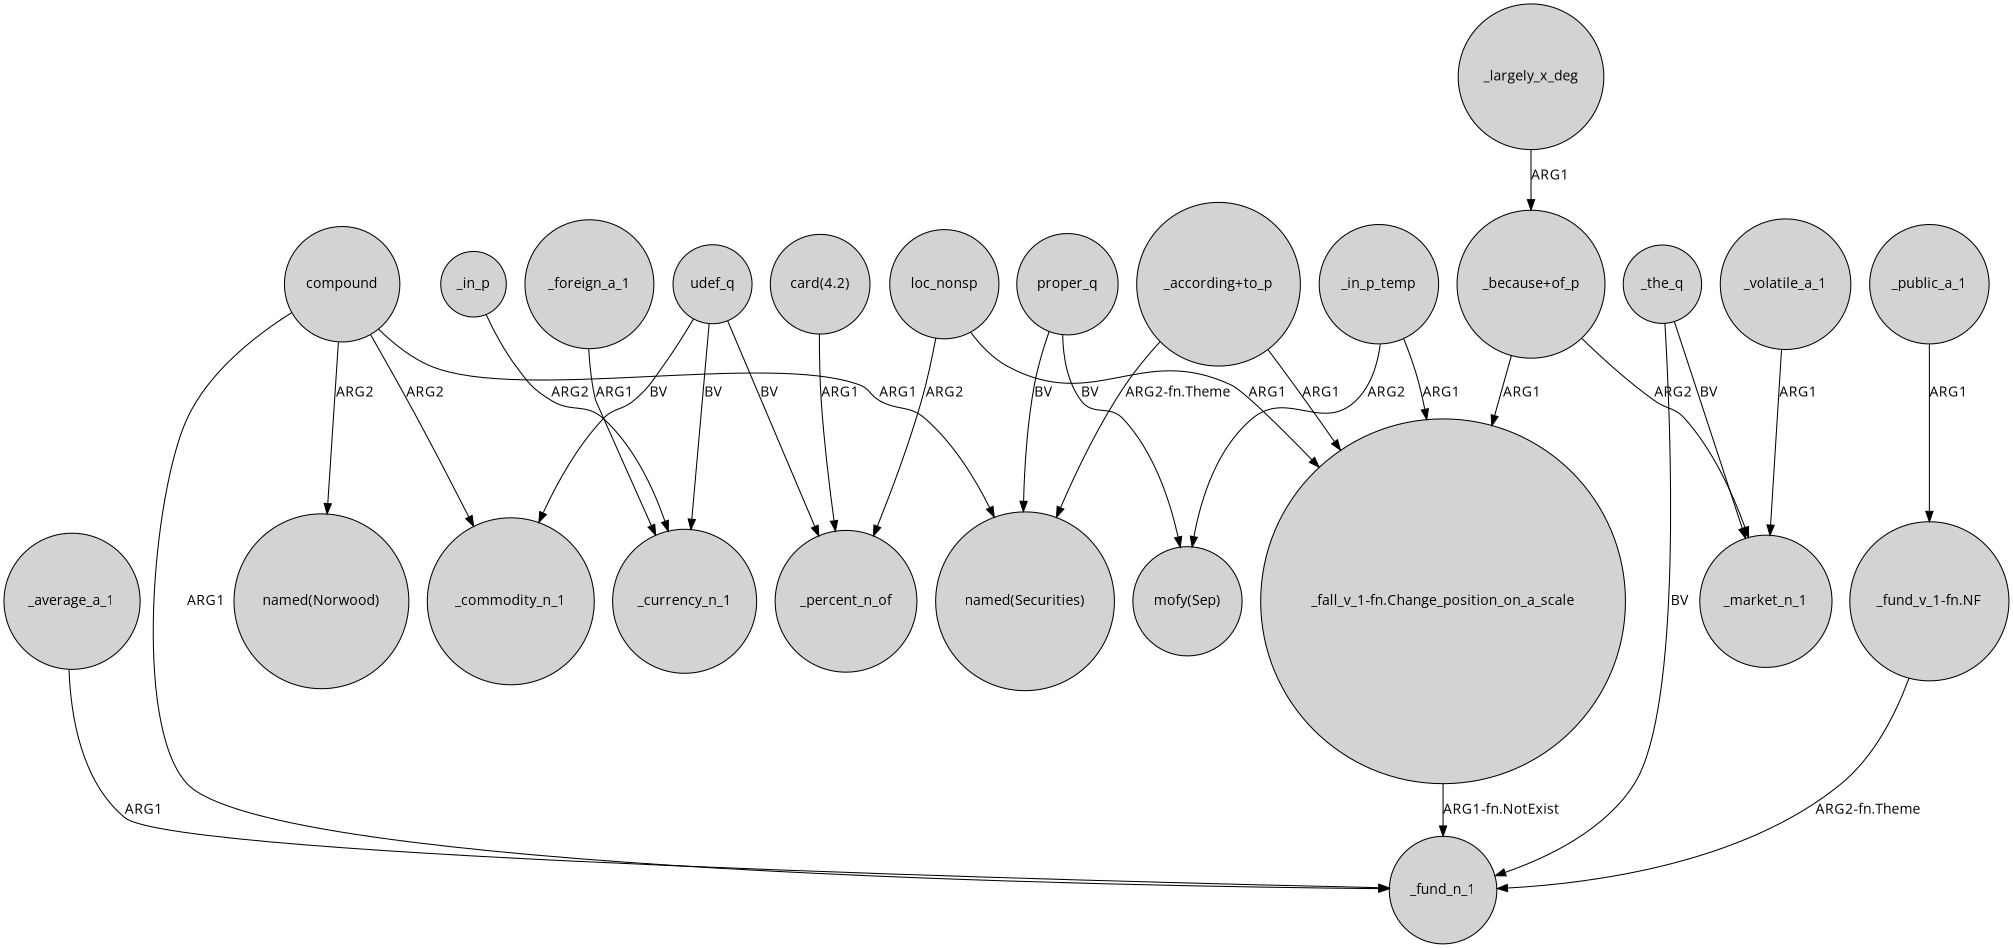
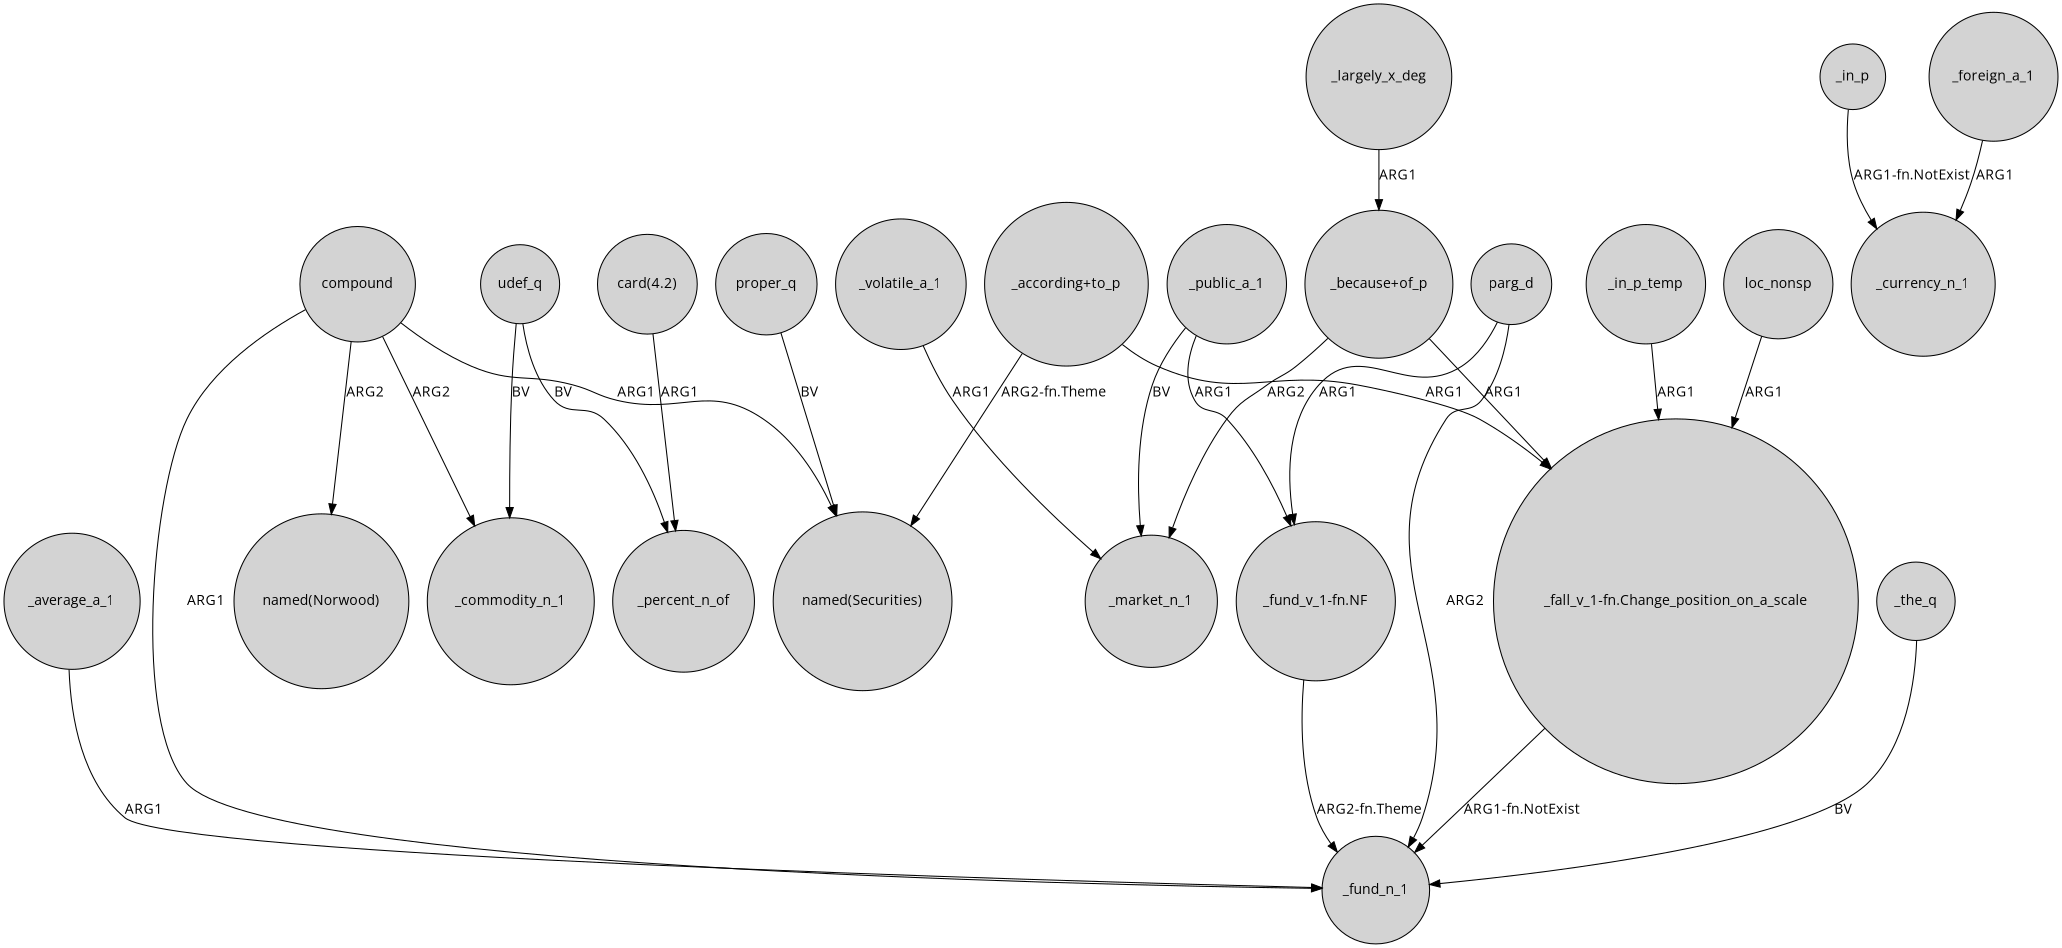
node "parg_d": added
edge "_in_p" -> "_currency_n_1": label "ARG2" -> "ARG1-fn.NotExist"
edge "udef_q" -> "_currency_n_1": removed, label "BV"
edge "_the_q" -> "_market_n_1": now "_public_a_1" -> "_market_n_1"
edge "loc_nonsp" -> "_percent_n_of": removed, label "ARG2"
node "mofy(Sep)": removed
